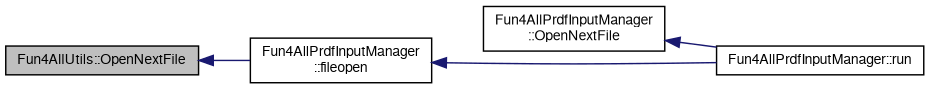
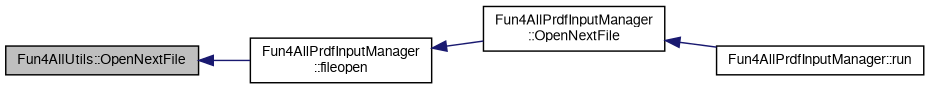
edge "Fun4AllPrdfInputManager::run" -> "Fun4AllPrdfInputManager ::fileopen": now "Fun4AllPrdfInputManager ::OpenNextFile" -> "Fun4AllPrdfInputManager ::fileopen"
